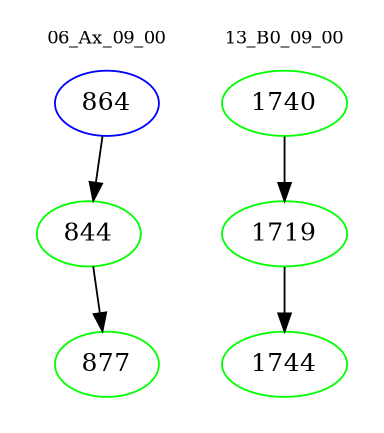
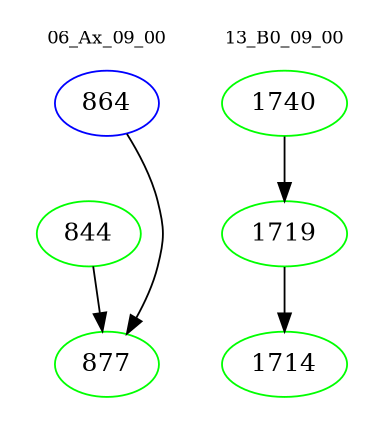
edge "864" -> "844": now "864" -> "877"
node "1744": label "1744" -> "1714"
